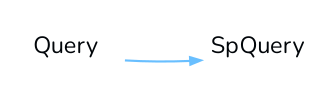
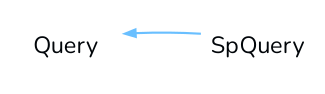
edge "Query" -> "SpQuery": reversed
